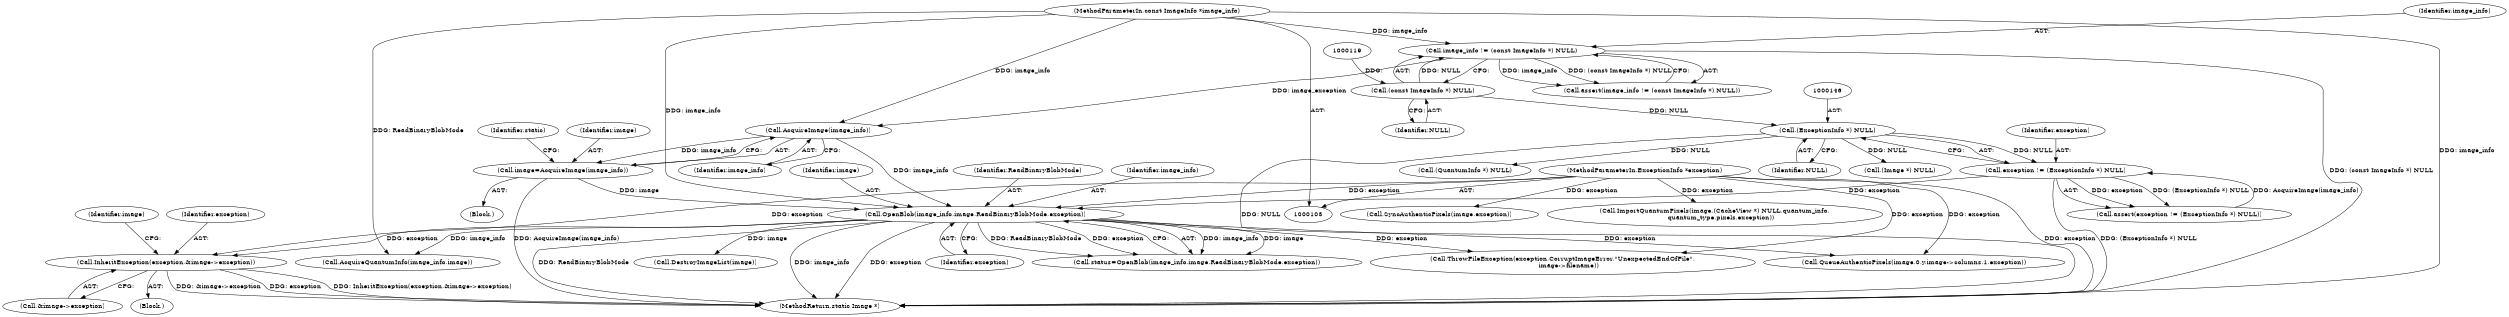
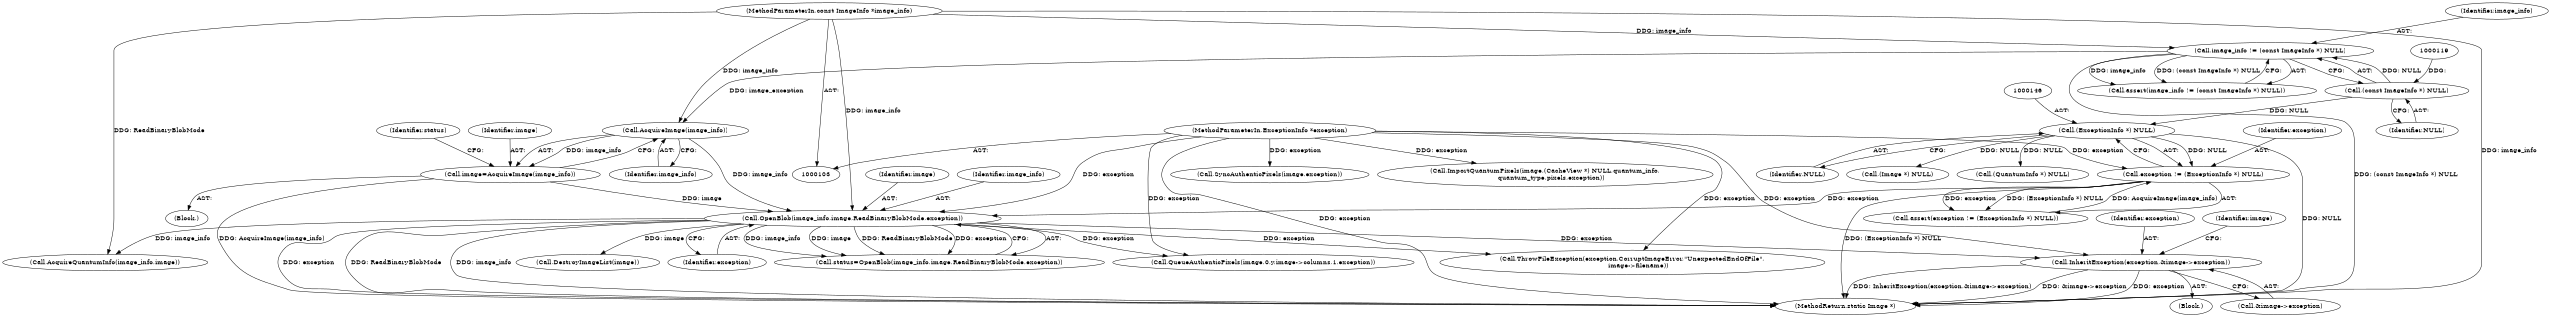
node "(Identifier,static)": label "(Identifier,static)" -> "(Identifier,status)"
edge "(MethodParameterIn,ExceptionInfo *exception)" -> "(Call,exception != (ExceptionInfo *) NULL)": added, label "DDG: exception"
node "(Identifier,ReadBinaryBlobMode)": removed
